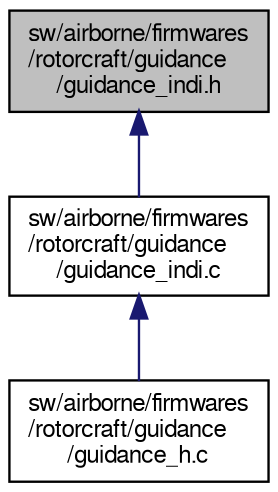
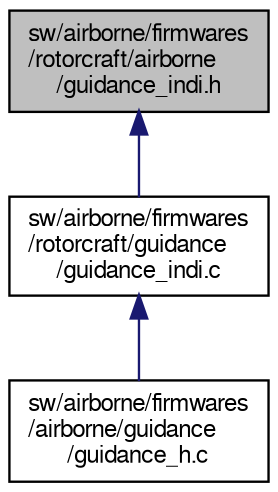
node "sw/airborne/firmwares /rotorcraft/guidance /guidance_indi.h": label "sw/airborne/firmwares /rotorcraft/guidance /guidance_indi.h" -> "sw/airborne/firmwares /rotorcraft/airborne /guidance_indi.h"
node "sw/airborne/firmwares /rotorcraft/guidance /guidance_h.c": label "sw/airborne/firmwares /rotorcraft/guidance /guidance_h.c" -> "sw/airborne/firmwares /airborne/guidance /guidance_h.c"
